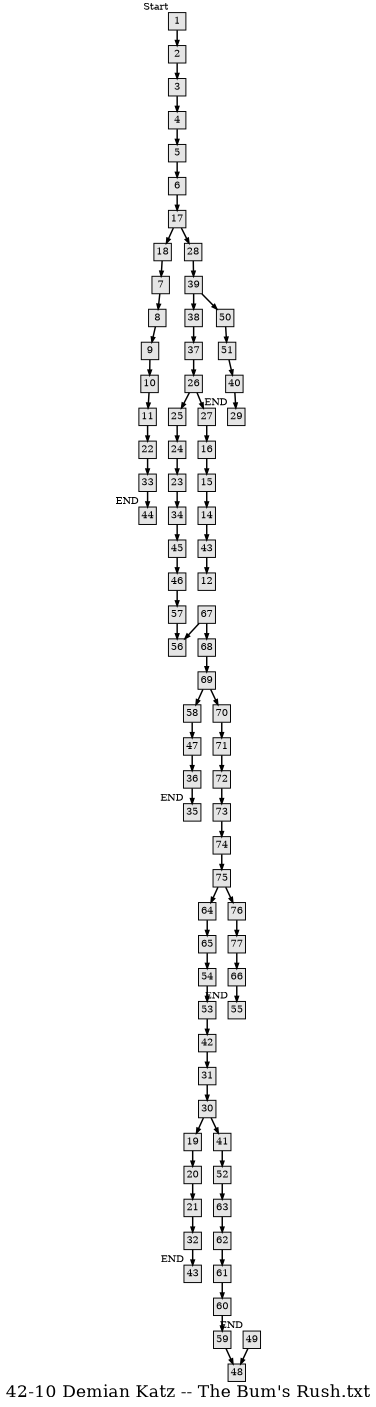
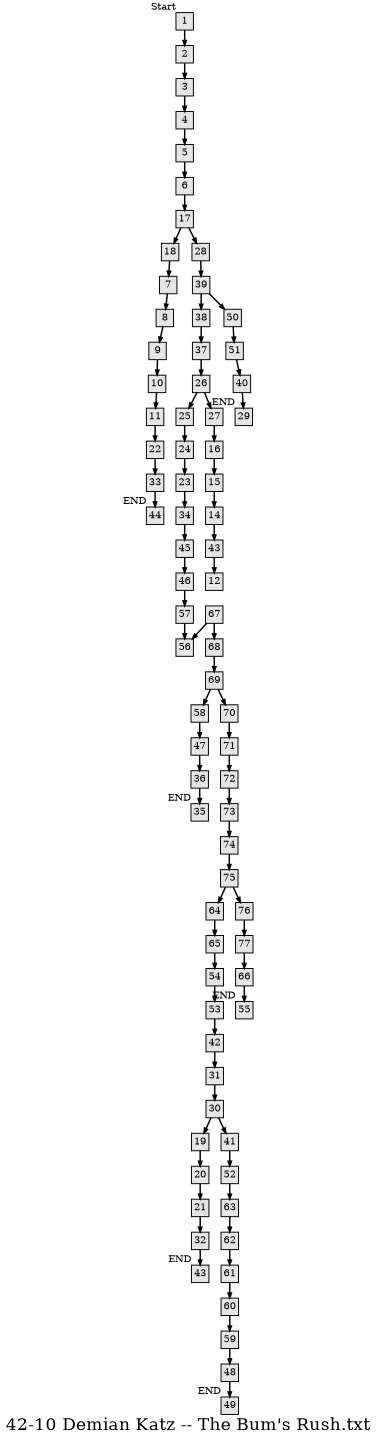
edge "49 END" -> "48": reversed
